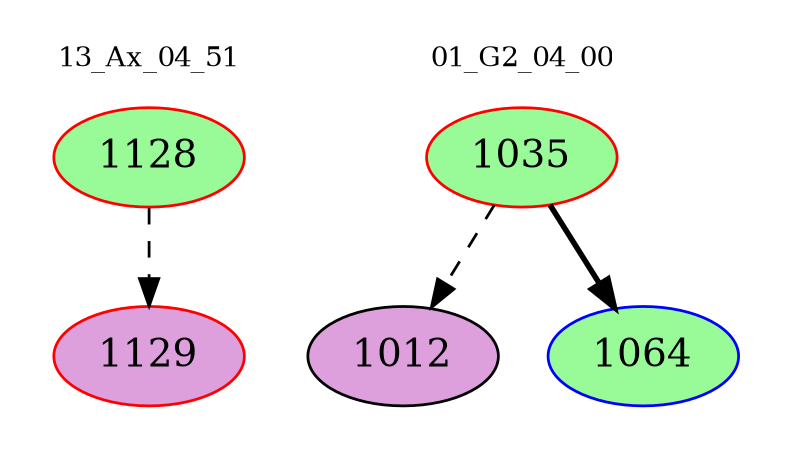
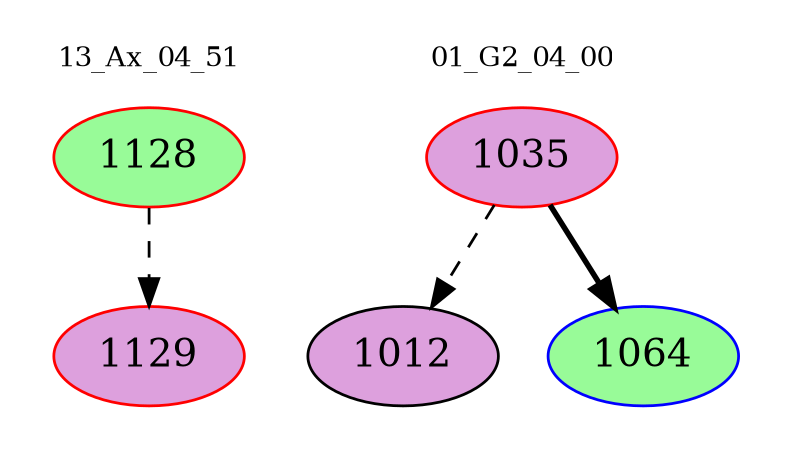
node "1035": fillcolor palegreen -> plum
